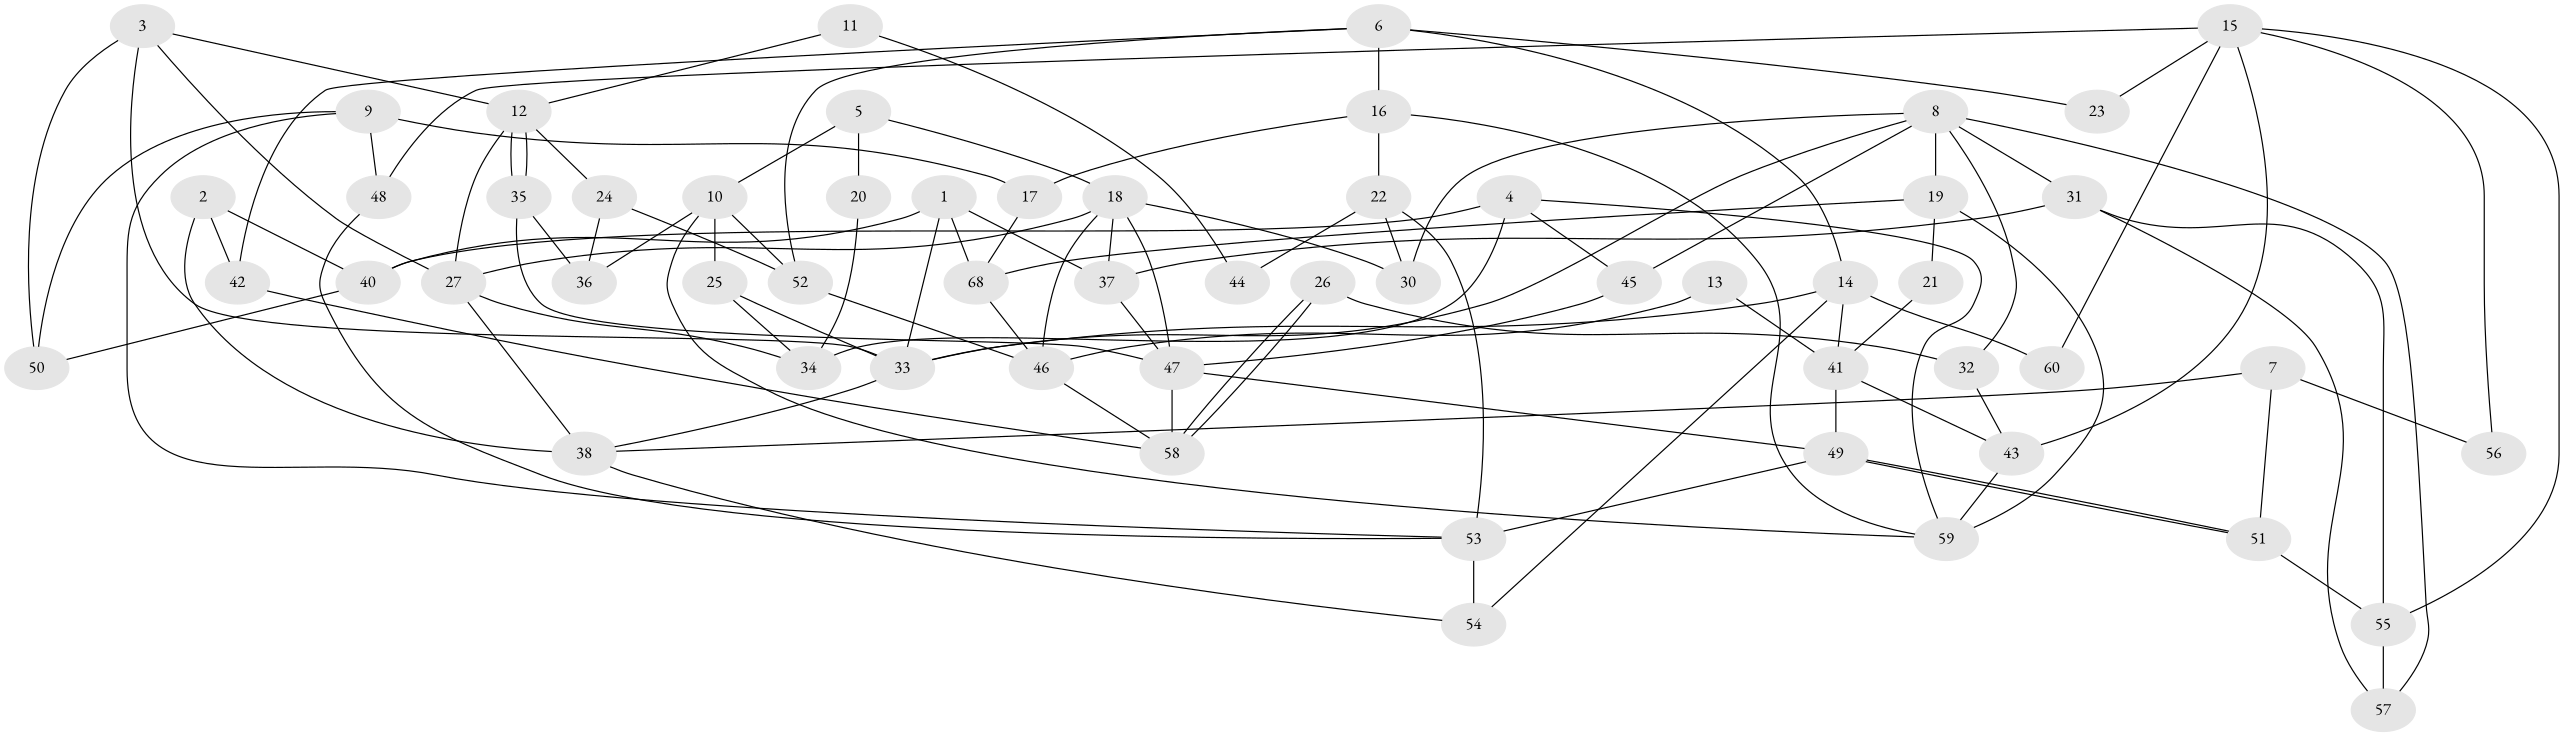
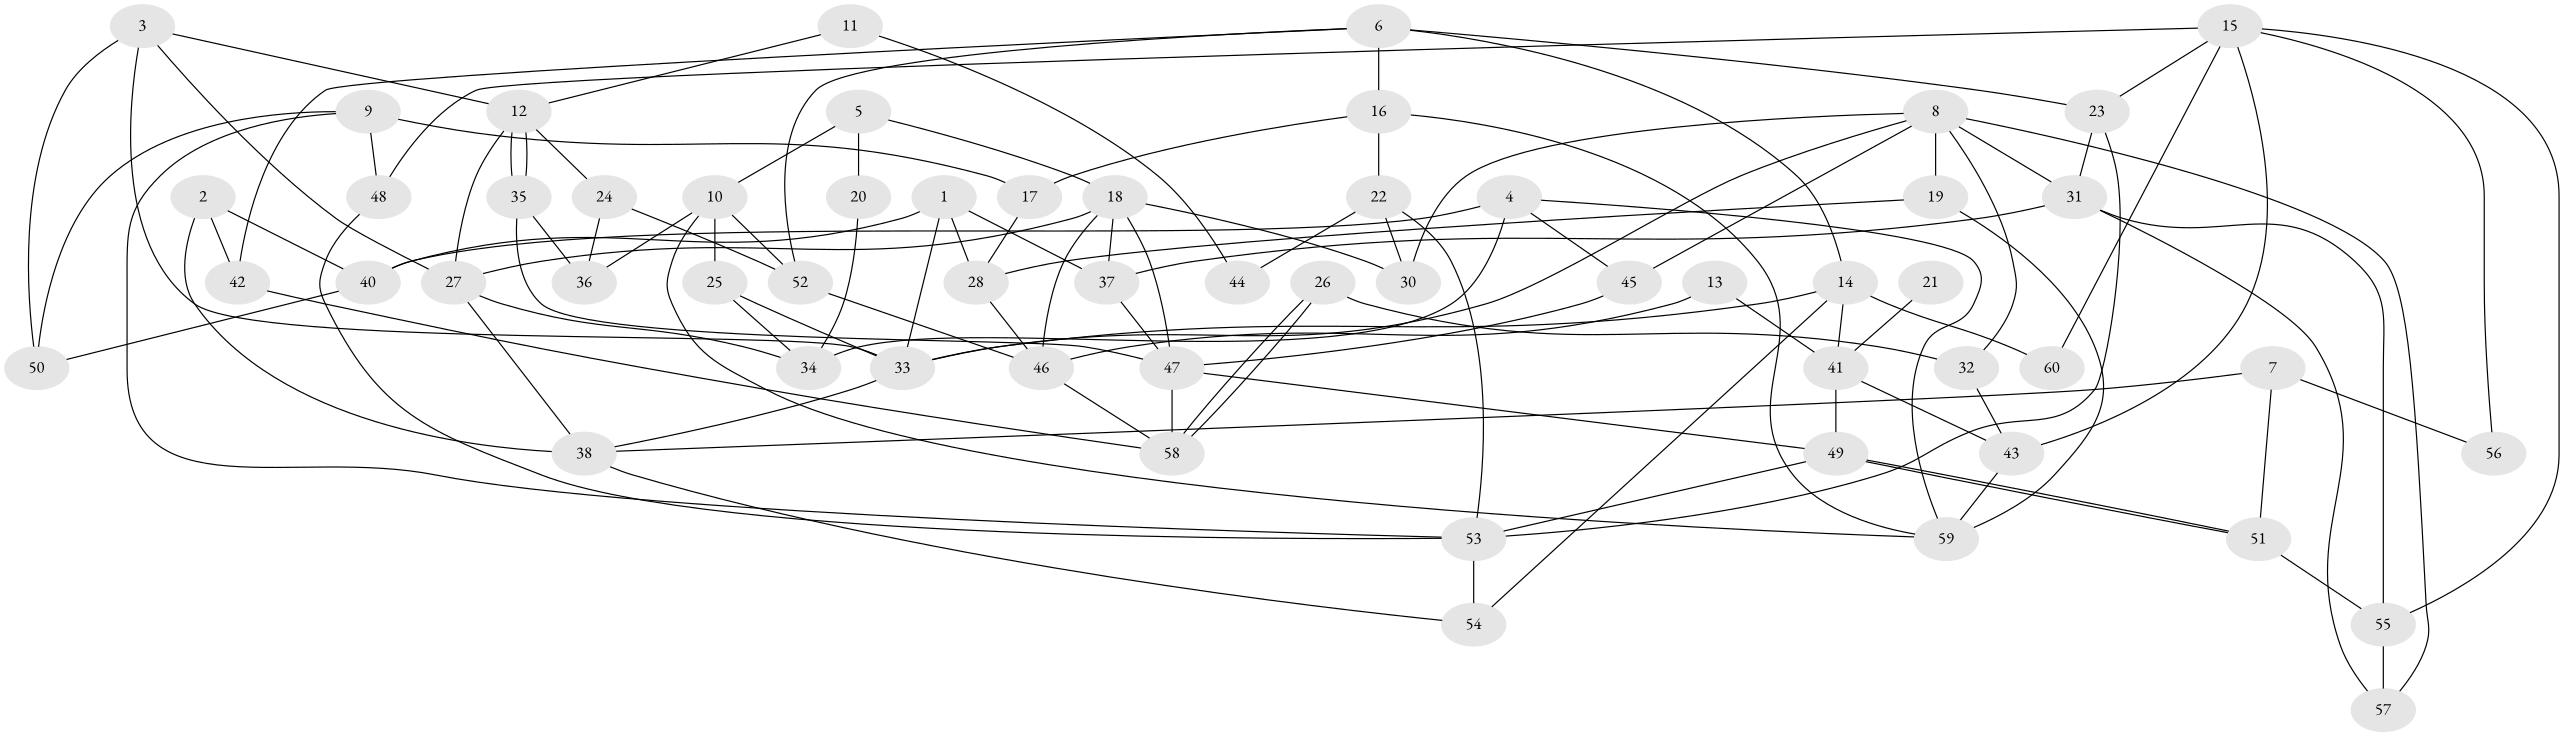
edge "23" -- "31": added
edge "19" -- "21": removed
node "68": label "68" -> "28"
edge "23" -- "53": added
